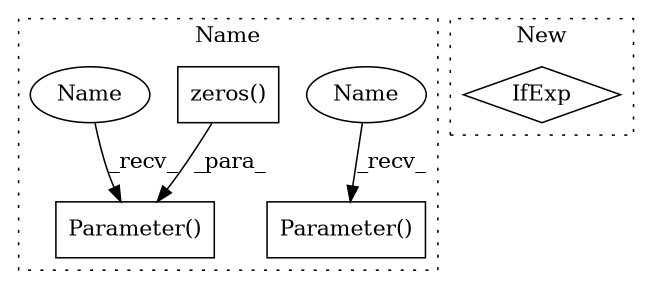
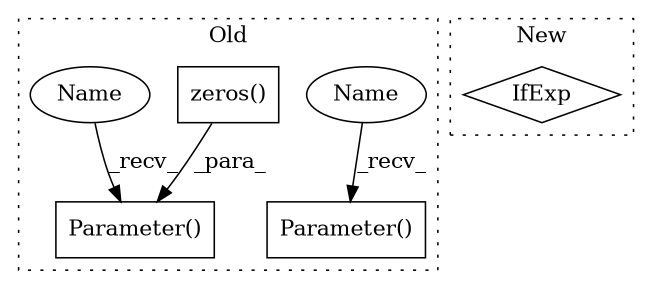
cluster "Name": label "Name" -> "Old"
